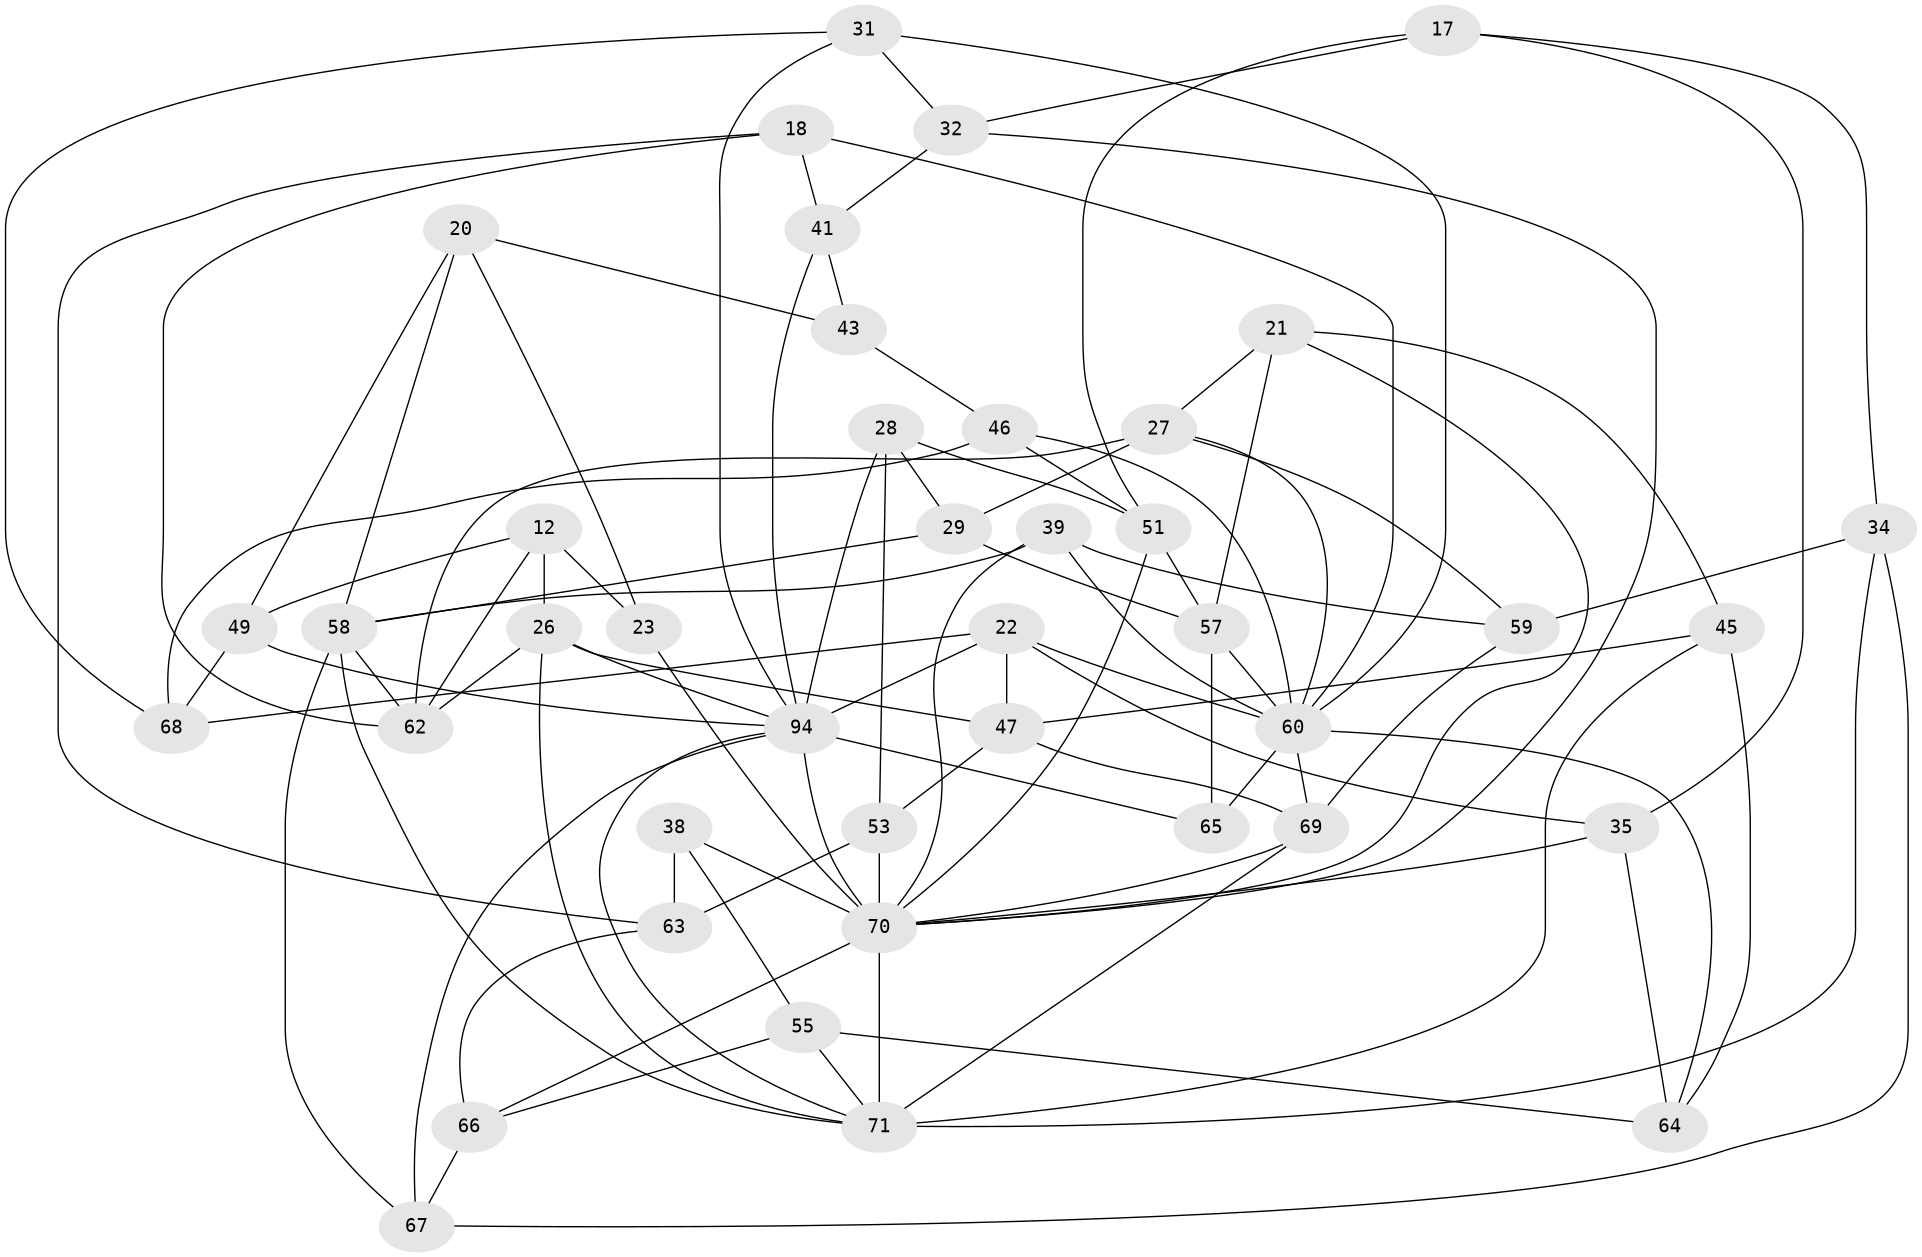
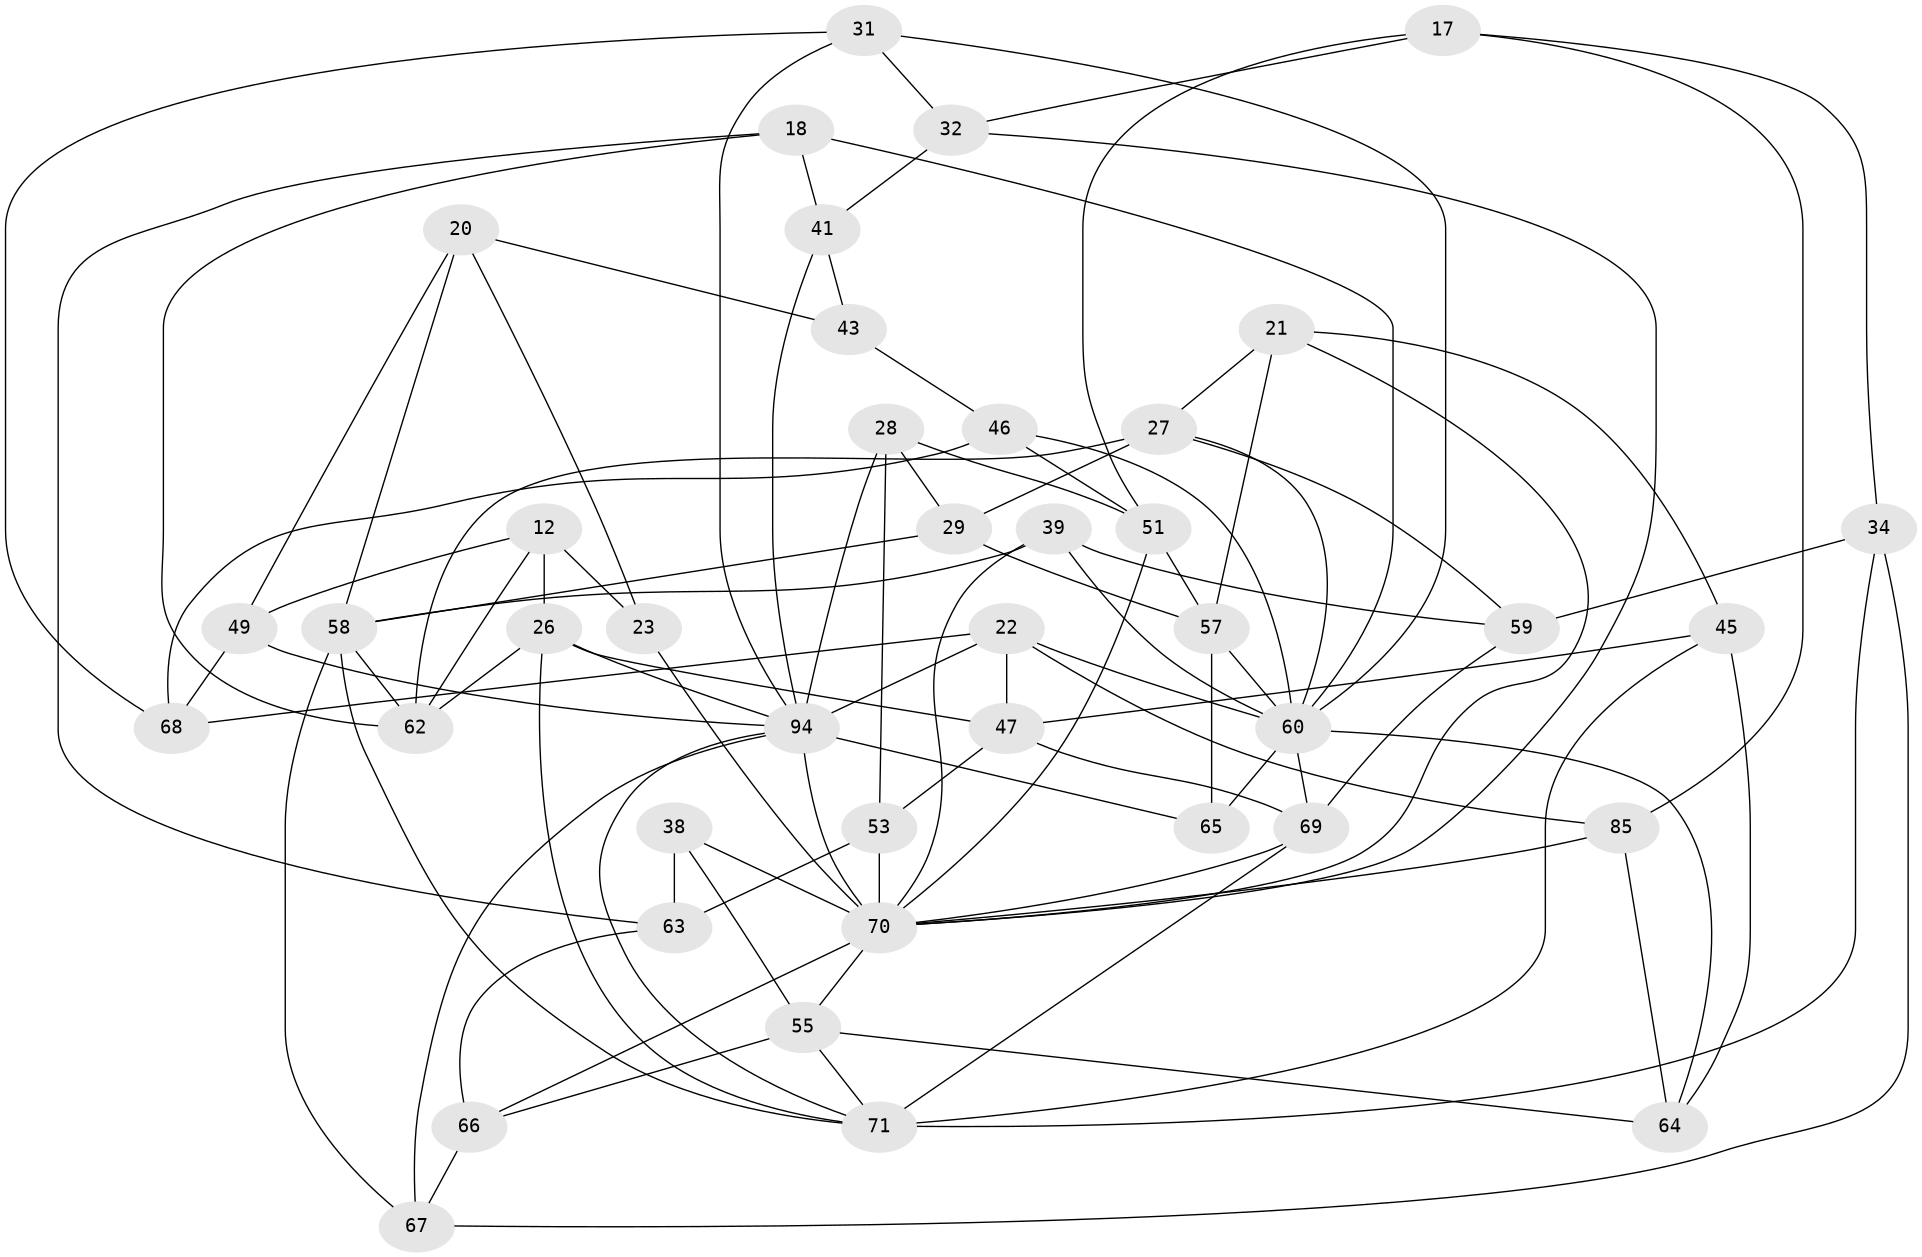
node "35": label "35" -> "85"
edge "70" -- "71": now "70" -- "55"
